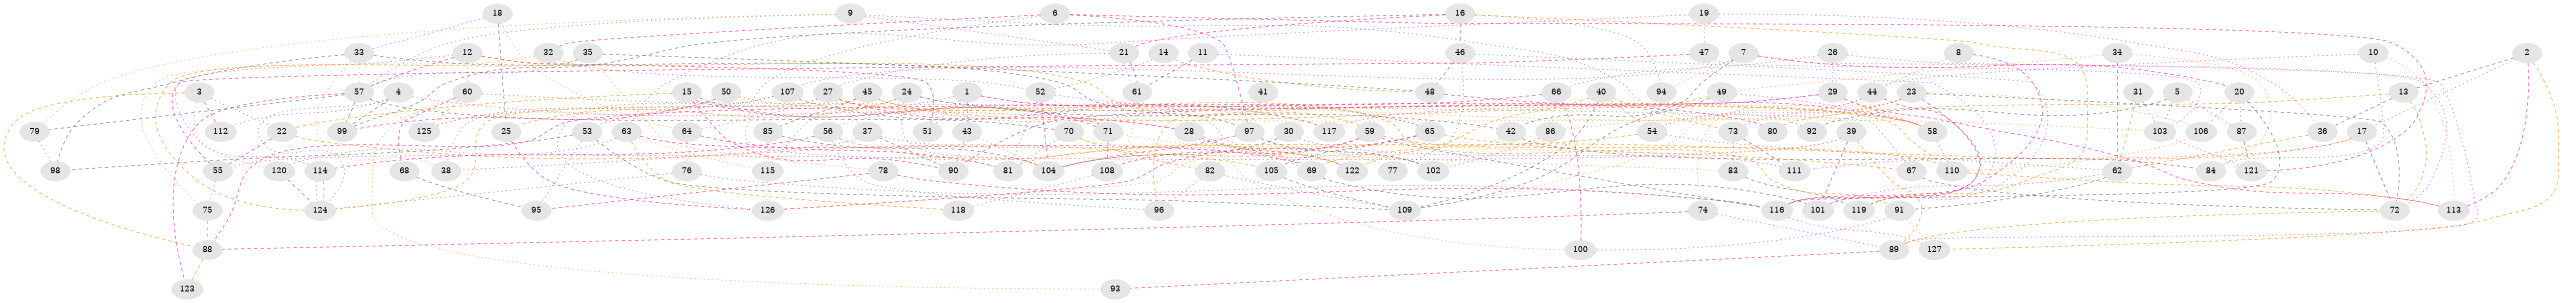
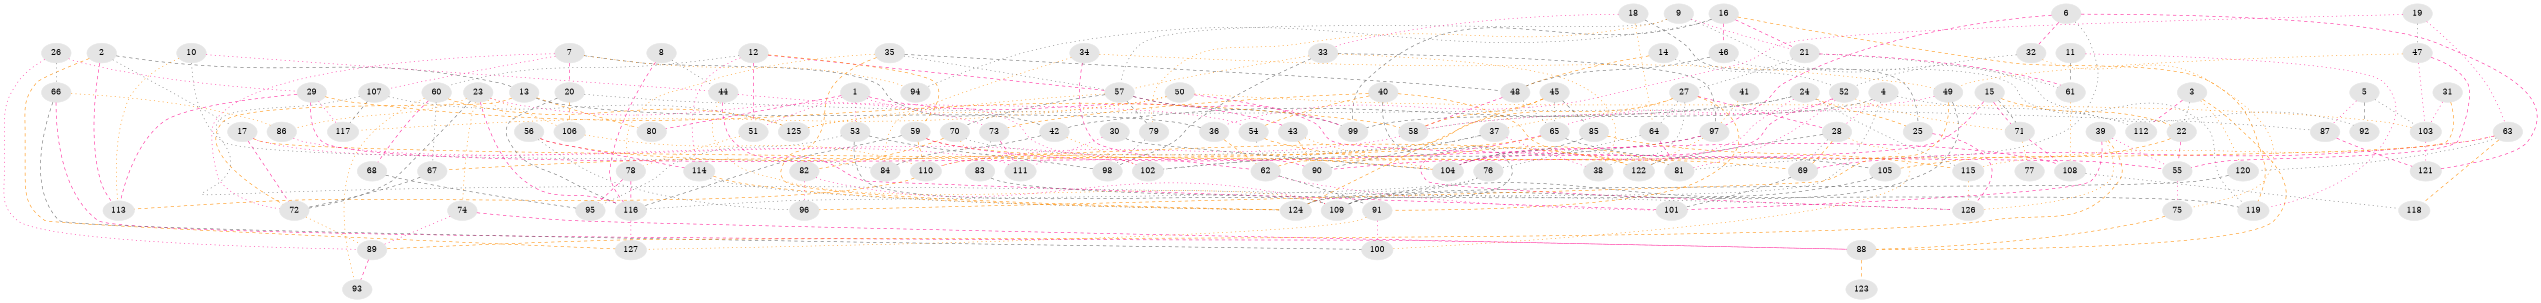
edge "57" -- "123": now "57" -- "55"
edge "46" -- "77": removed
edge "66" -- "100": color deeppink -> gray40
edge "72" -- "89": style dashed -> dotted
